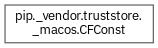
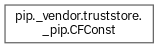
node "pip._vendor.truststore. _macos.CFConst": label "pip._vendor.truststore. _macos.CFConst" -> "pip._vendor.truststore. _pip.CFConst"
